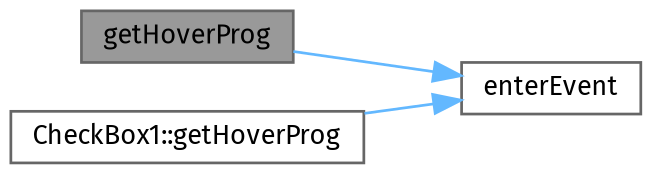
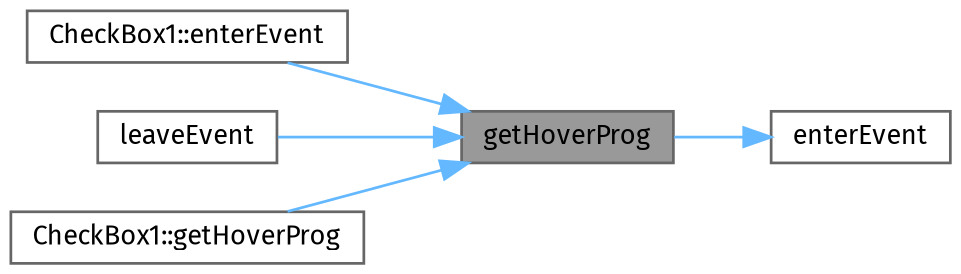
node "CheckBox1::enterEvent": added
edge "CheckBox1::getHoverProg" -> "enterEvent": now "CheckBox1::getHoverProg" -> "getHoverProg"
node "leaveEvent": added
